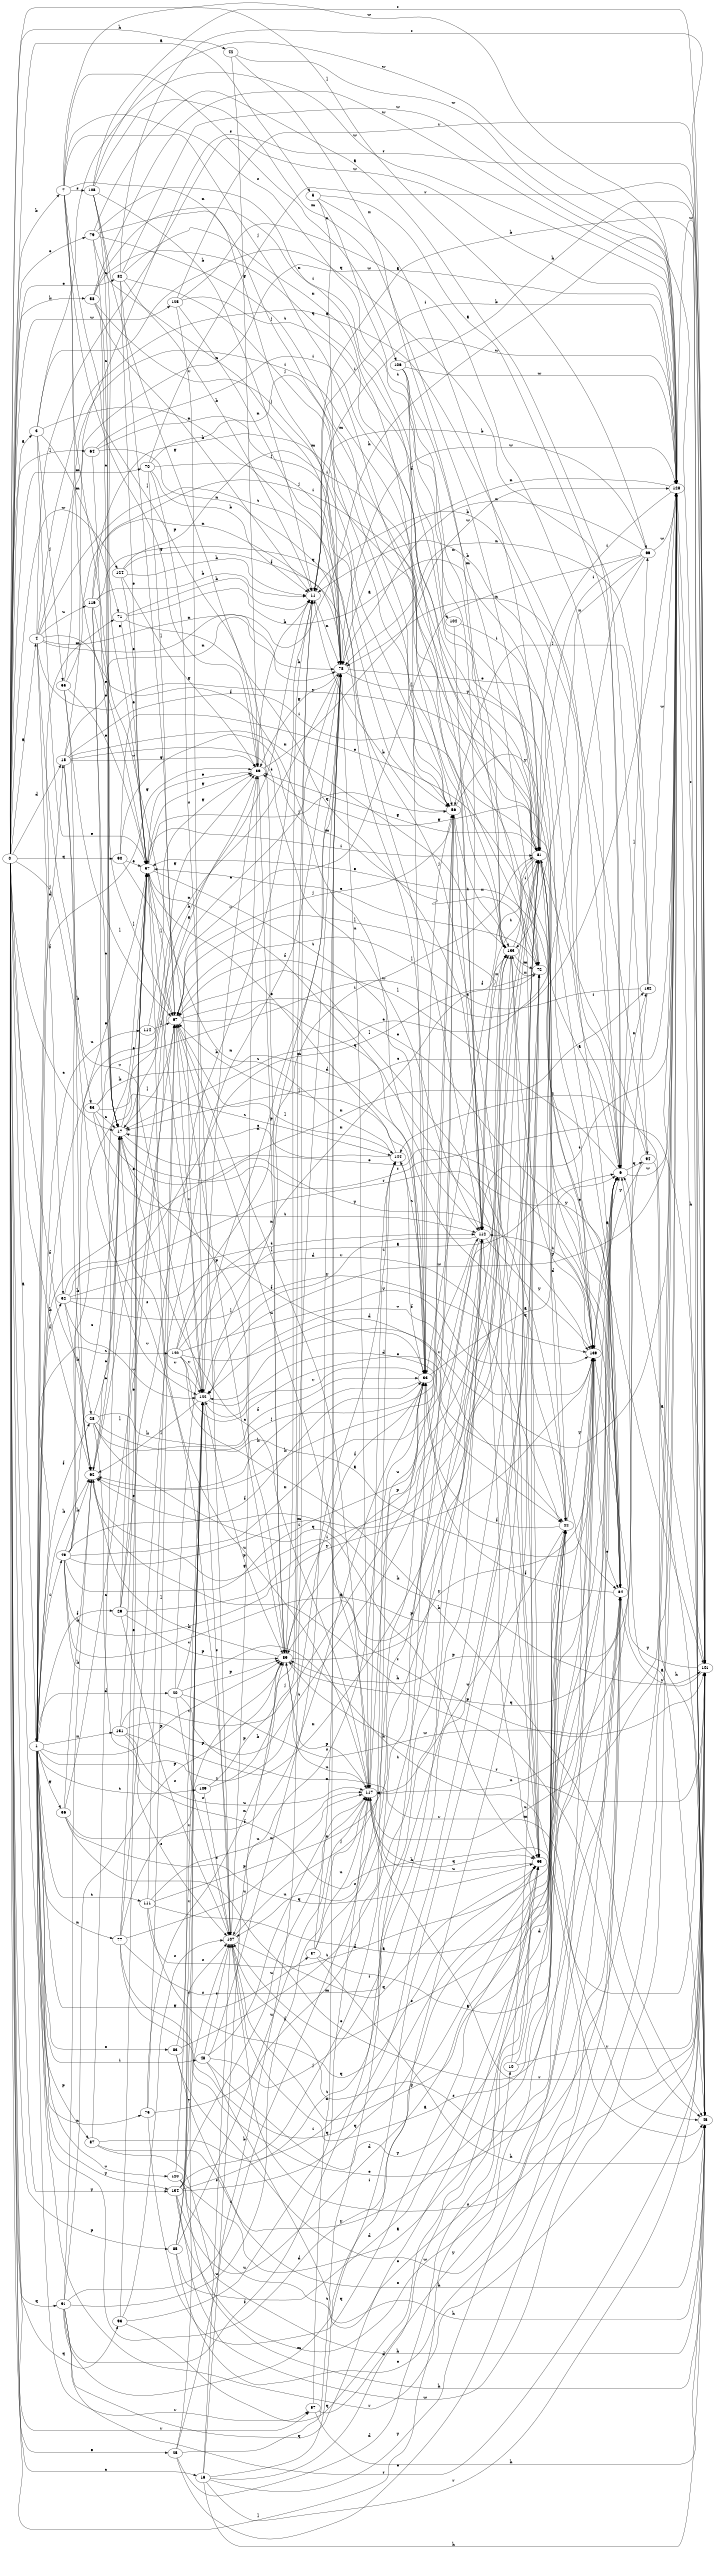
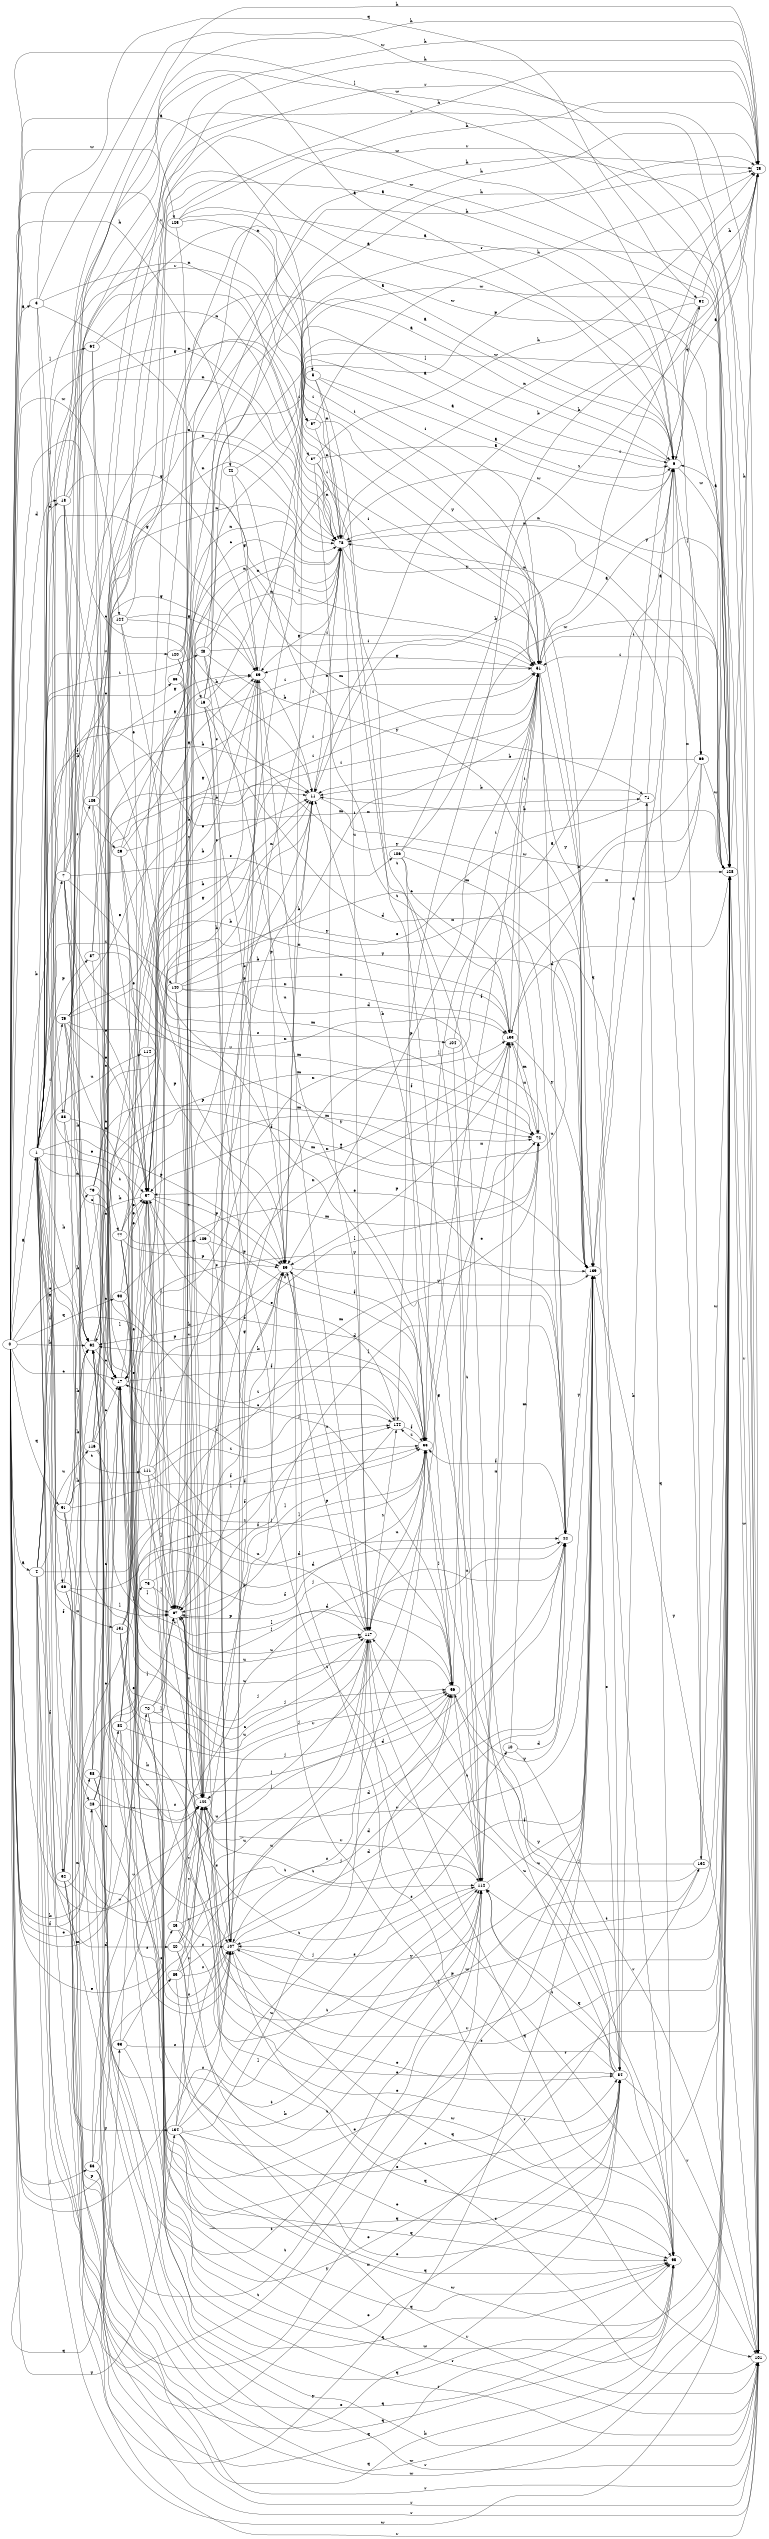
edge "84" -> "11": now "84" -> "71"
